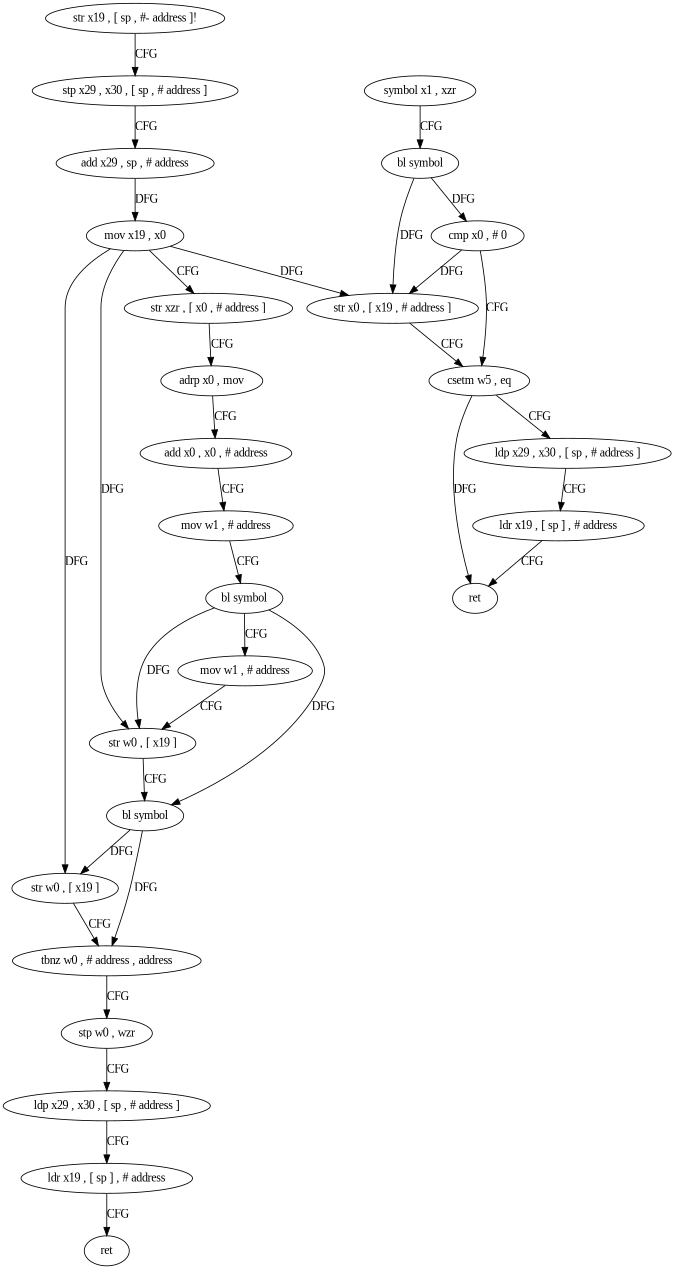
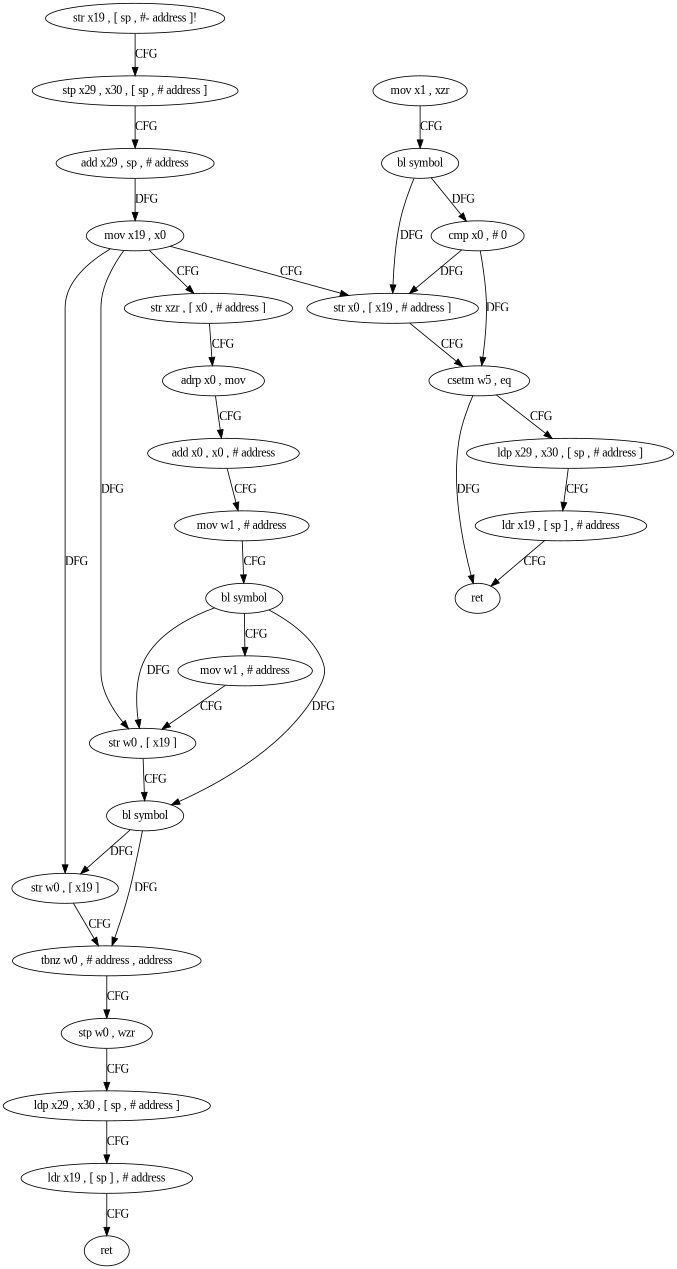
node "symbol x1 , xzr": label "symbol x1 , xzr" -> "mov x1 , xzr"
edge "mov x19 , x0" -> "str x0 , [ x19 , # address ]": label "DFG" -> "CFG"
edge "cmp x0 , # 0" -> "csetm w5 , eq": label "CFG" -> "DFG"
